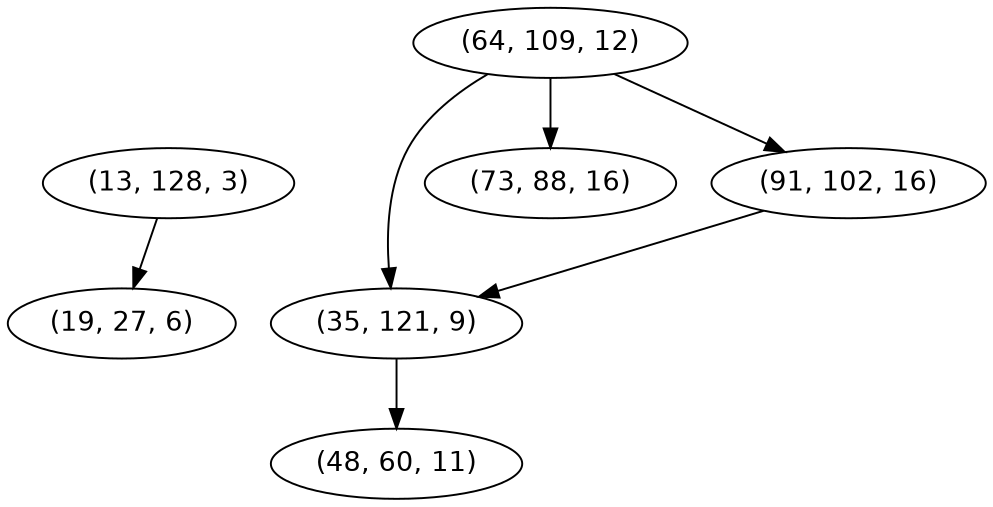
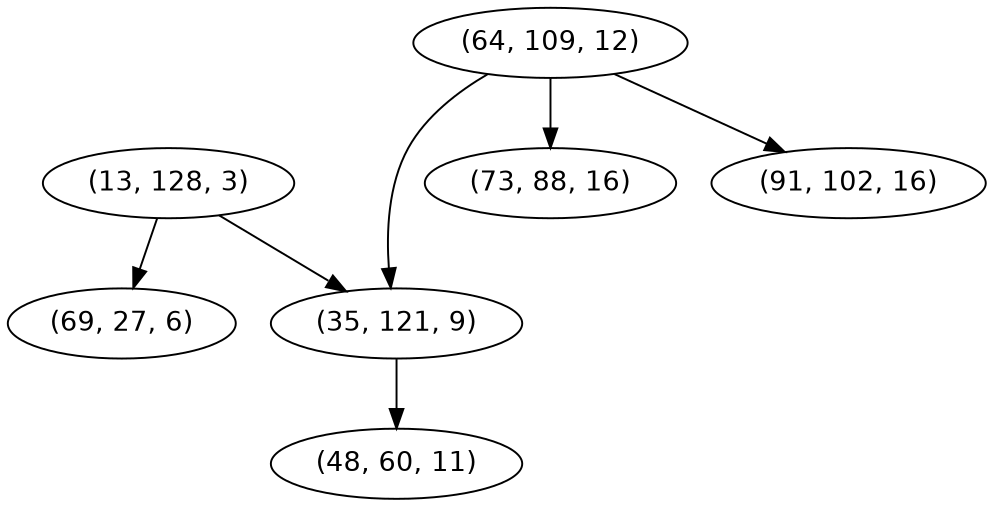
edge "(91, 102, 16)" -> "(35, 121, 9)": now "(13, 128, 3)" -> "(35, 121, 9)"
node "(19, 27, 6)": label "(19, 27, 6)" -> "(69, 27, 6)"
